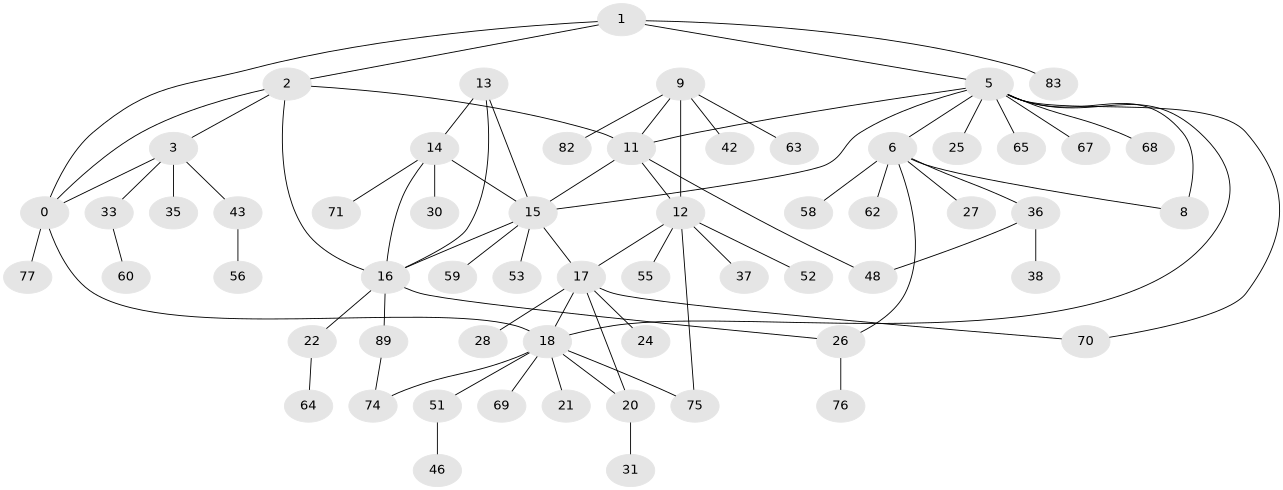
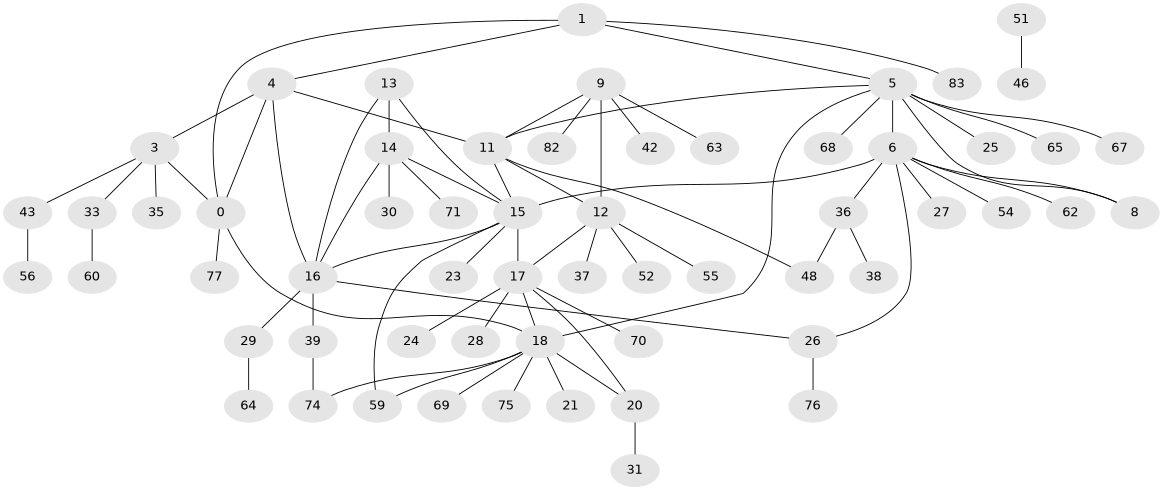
node "2": label "2" -> "4"
edge "5" -- "70": removed
edge "5" -- "15": now "6" -- "15"
node "58": label "58" -> "54"
node "53": label "53" -> "23"
edge "12" -- "75": removed
node "22": label "22" -> "29"
node "89": label "89" -> "39"
edge "18" -- "51": now "18" -- "59"
